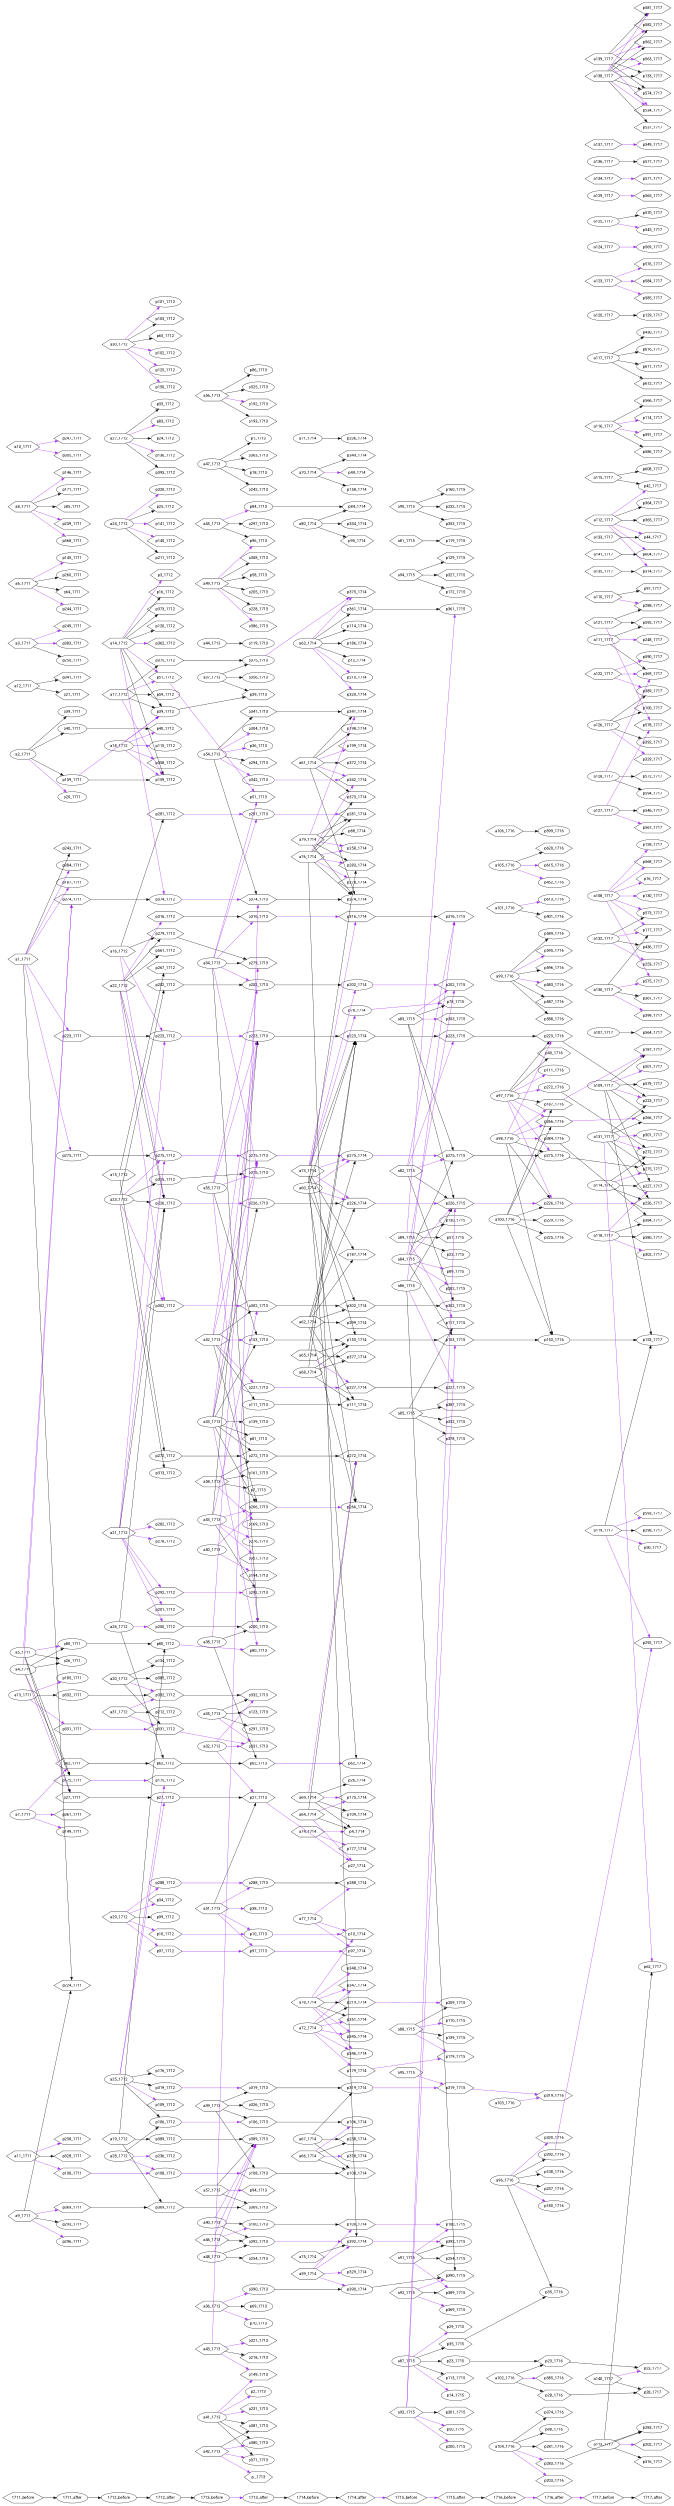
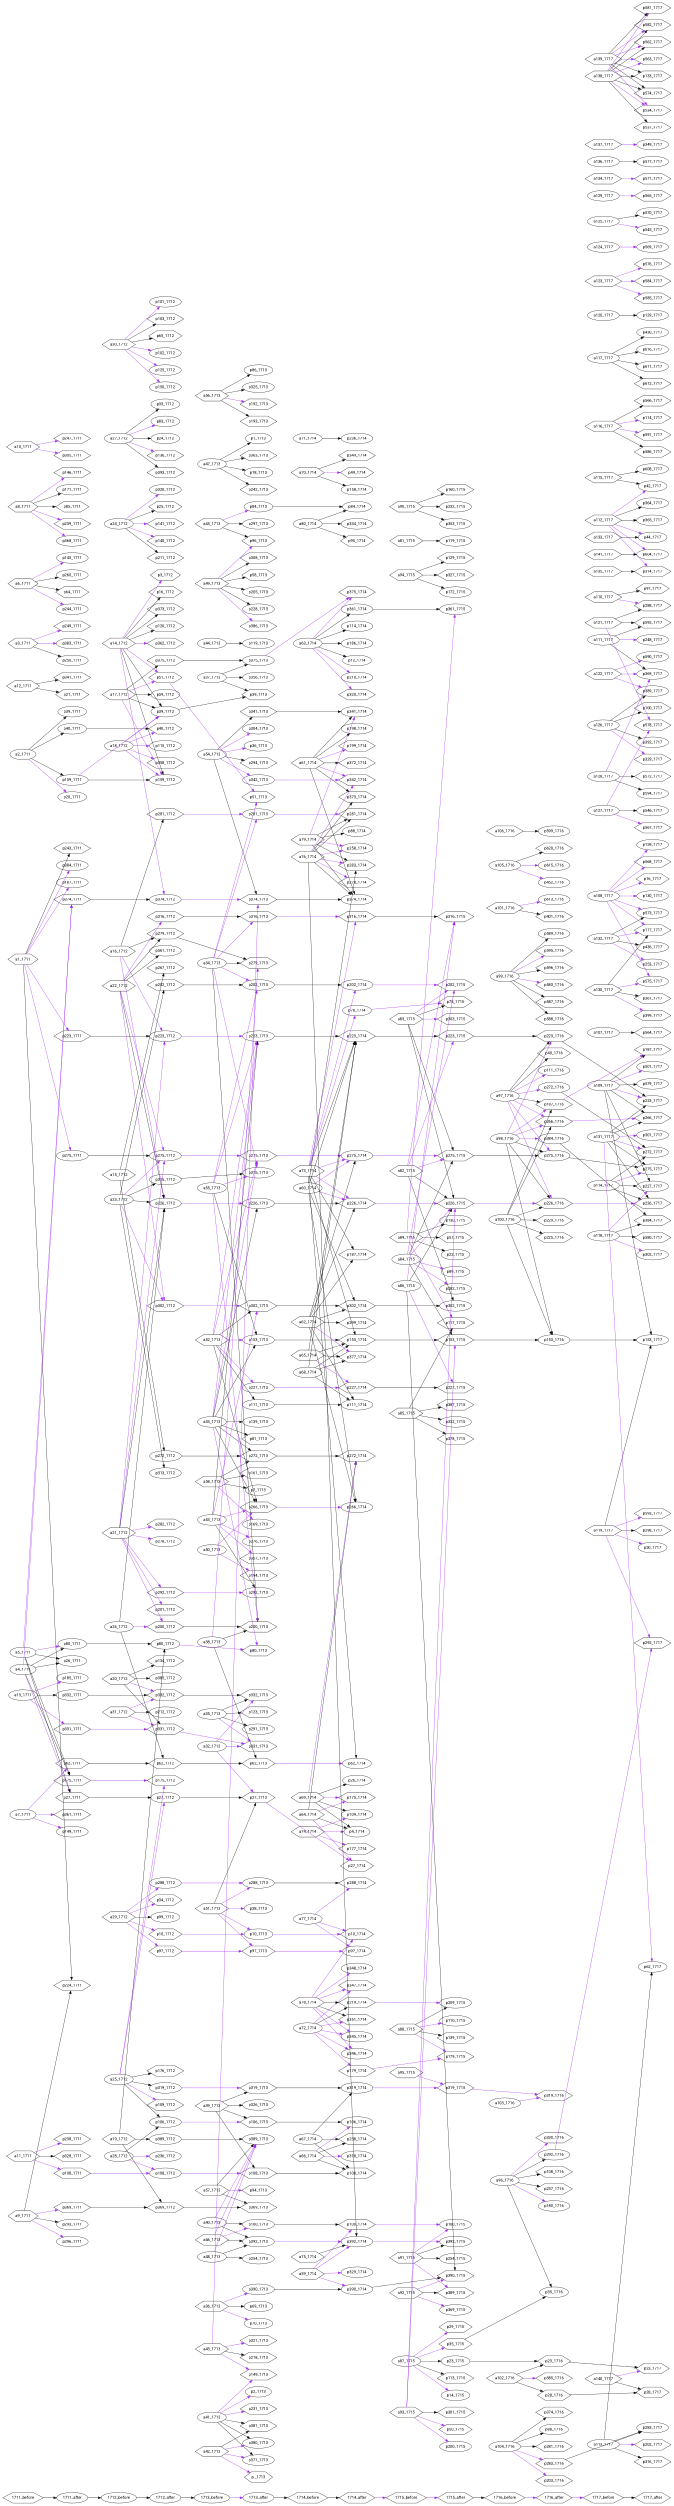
edge "a62_1714" -> "p377_1714": added
edge "a74_1714" -> "p109_1714": added
edge "a87_1715" -> "p35_1715": color black -> purple
